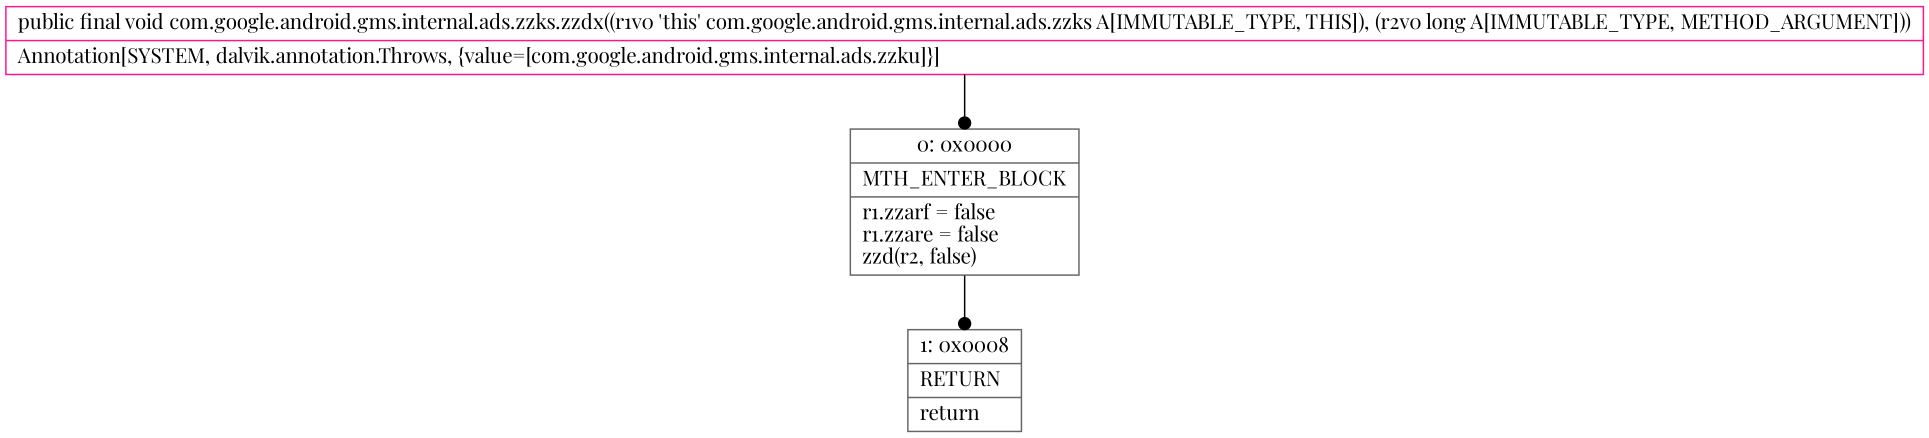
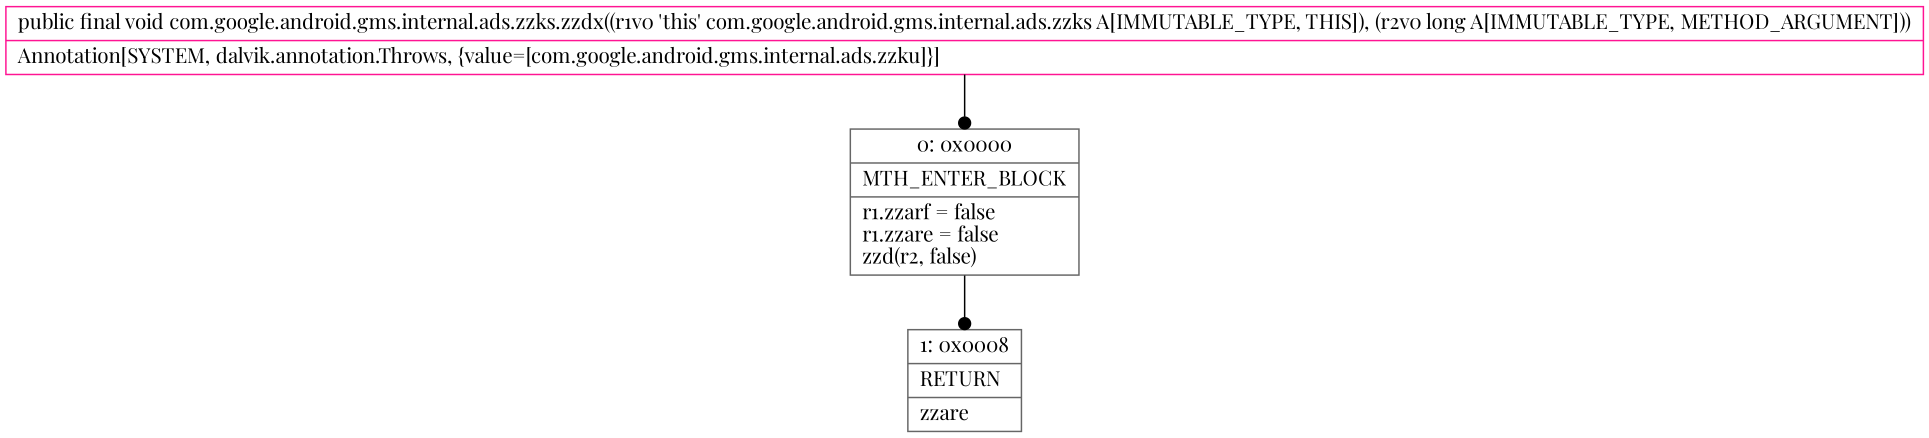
node "1: 0x0008": text "return" -> "zzare"
